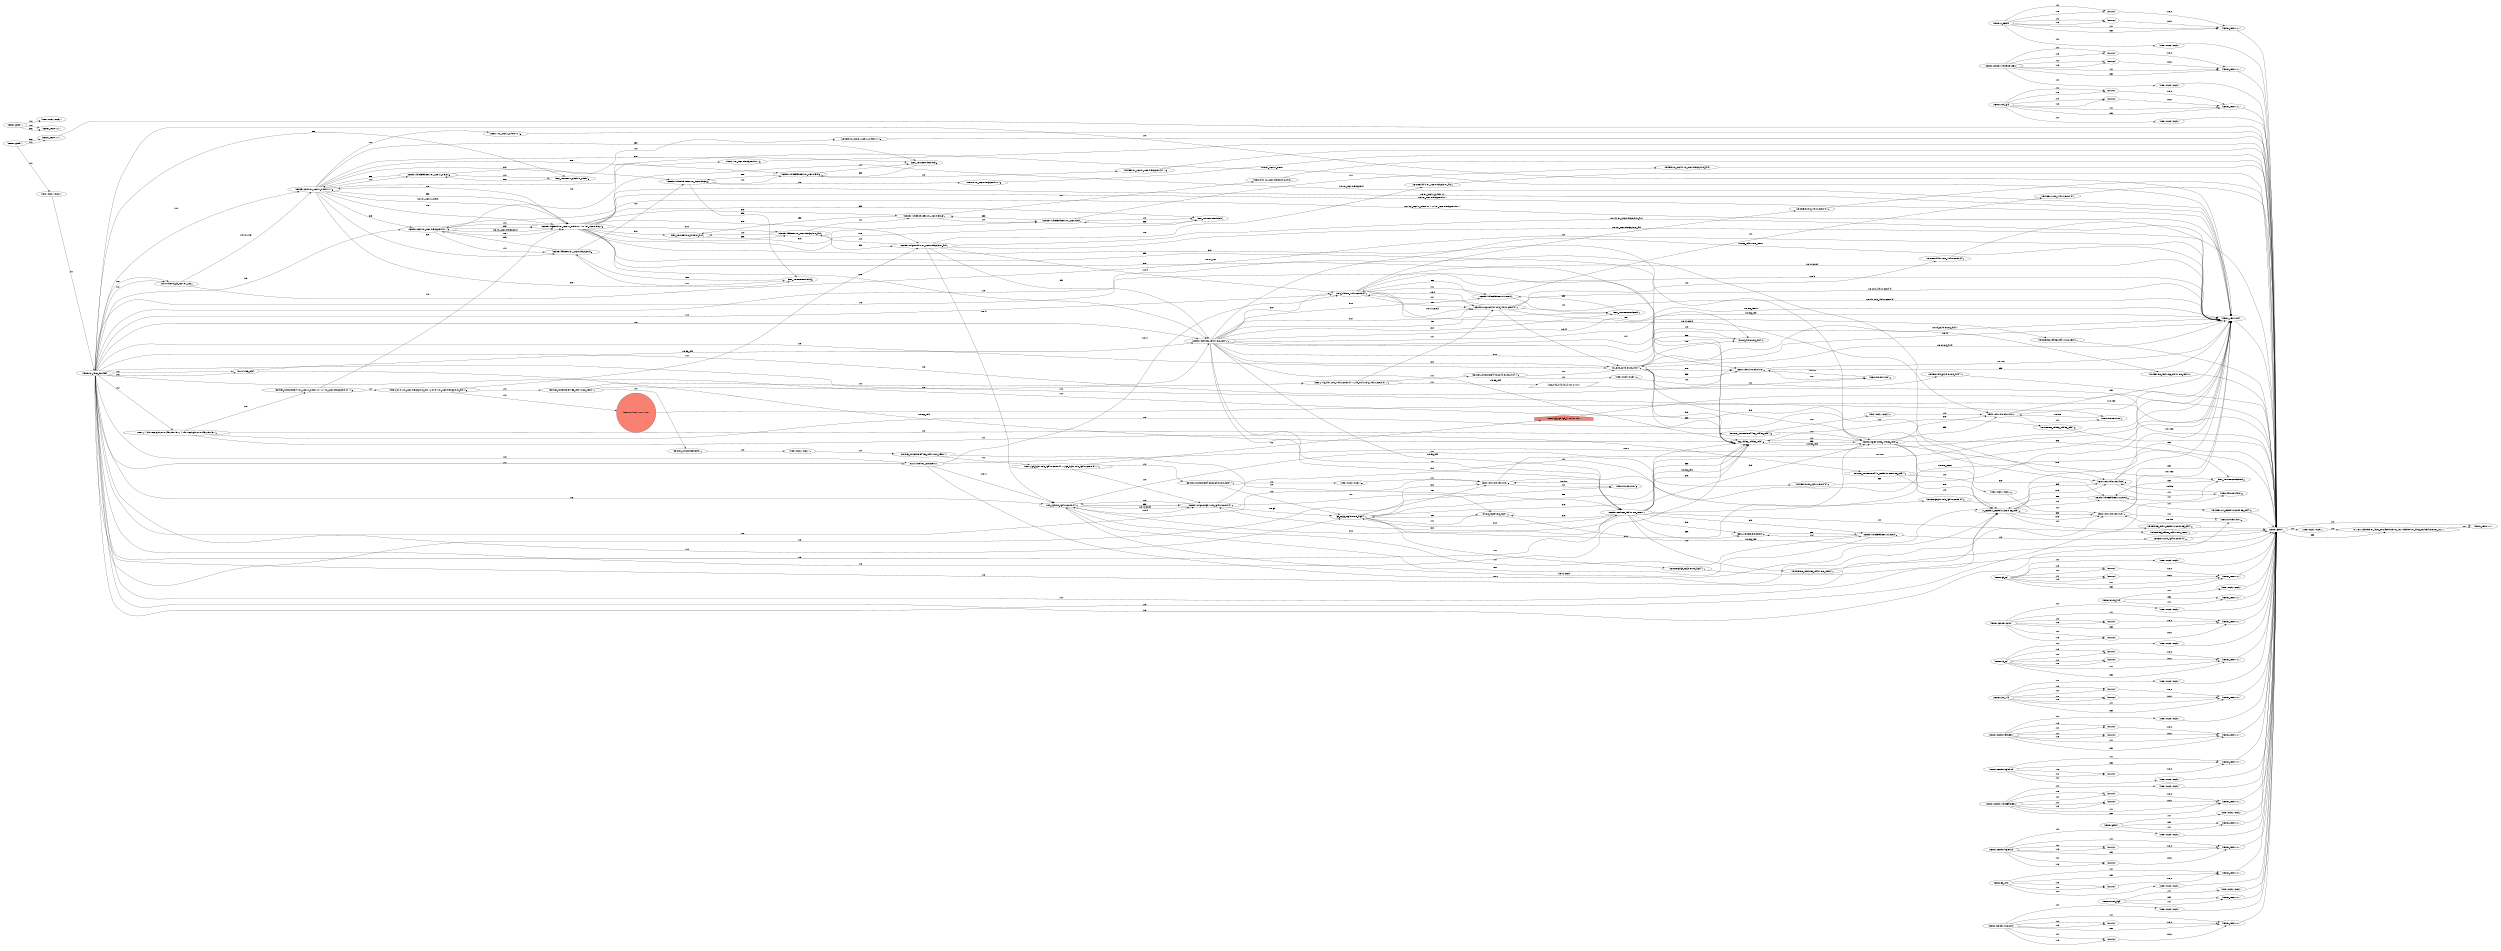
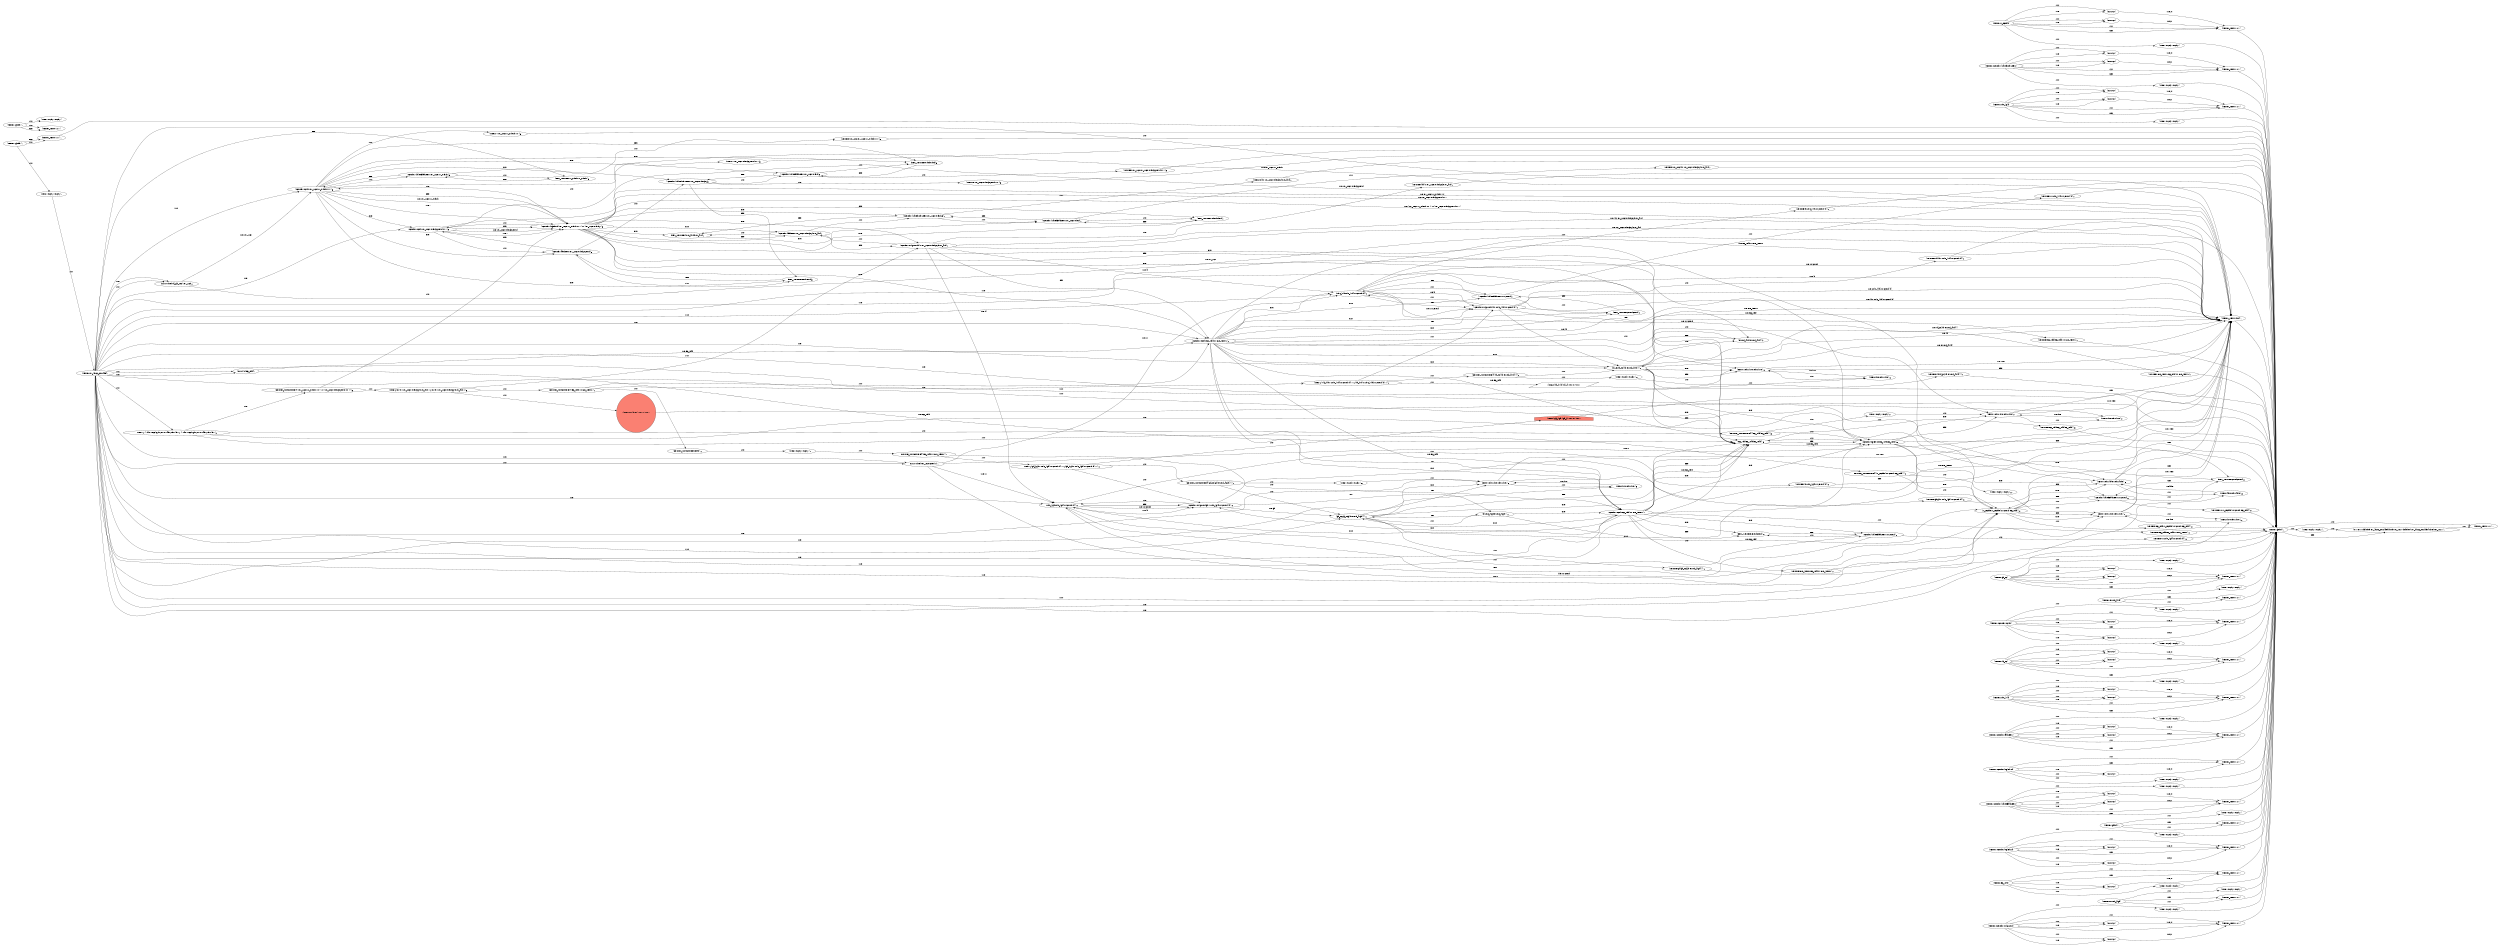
edge "(<operator>.equals,cap_setid == CAP_SETGID)" -> "(current_fsgid,current_fsgid())": reversed
